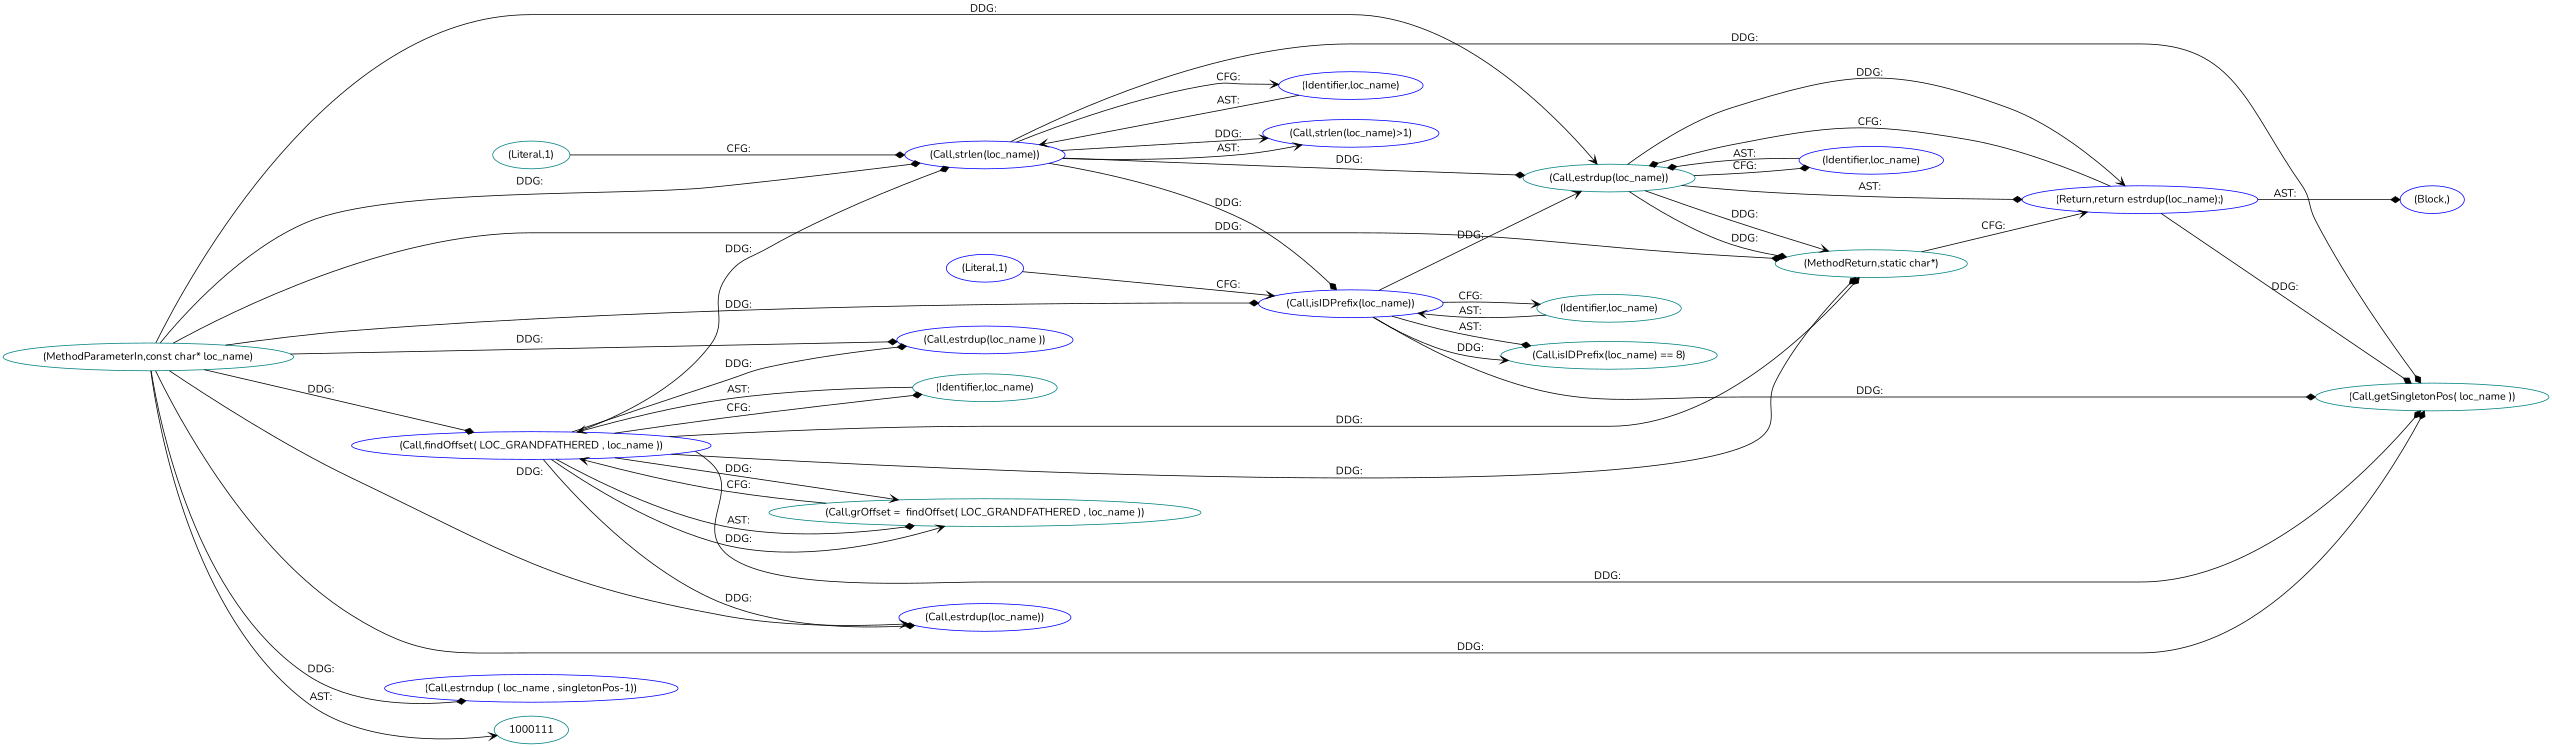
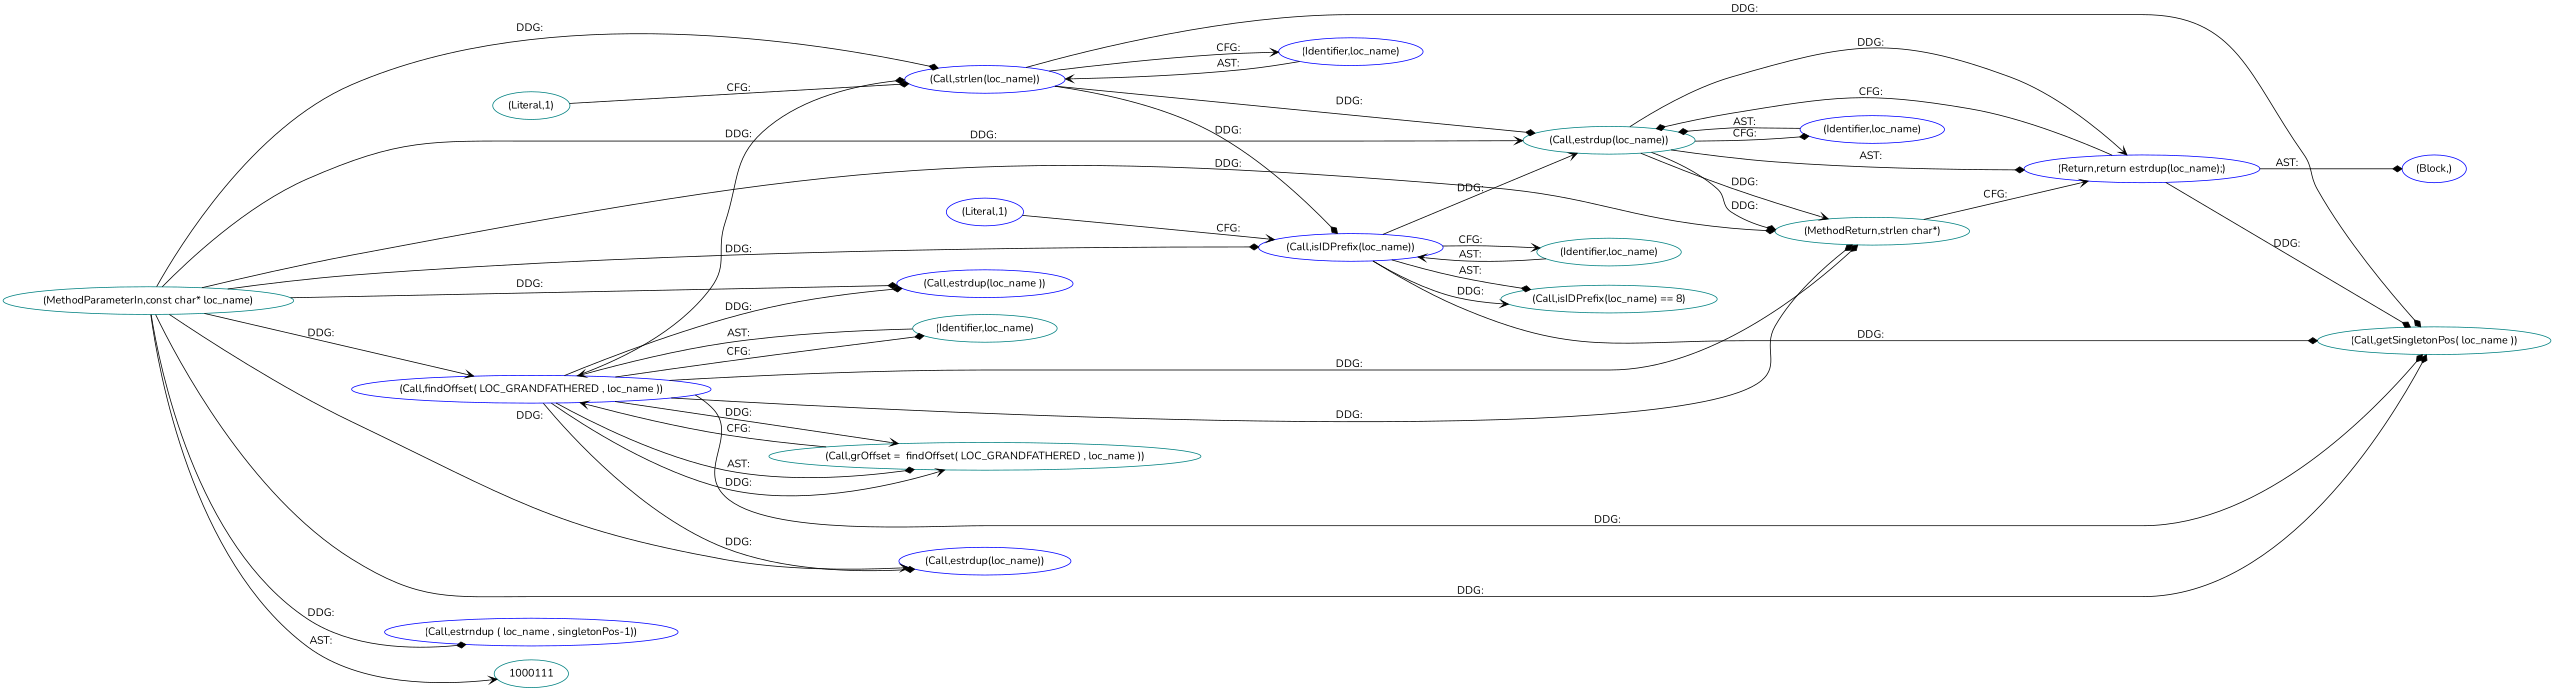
node "(Call,strlen(loc_name)>1)": removed
node "(MethodReturn,static char*)": label "(MethodReturn,static char*)" -> "(MethodReturn,strlen char*)"
edge "(MethodParameterIn,const char* loc_name)" -> "(Call,findOffset( LOC_GRANDFATHERED , loc_name ))": arrowhead diamond -> vee
